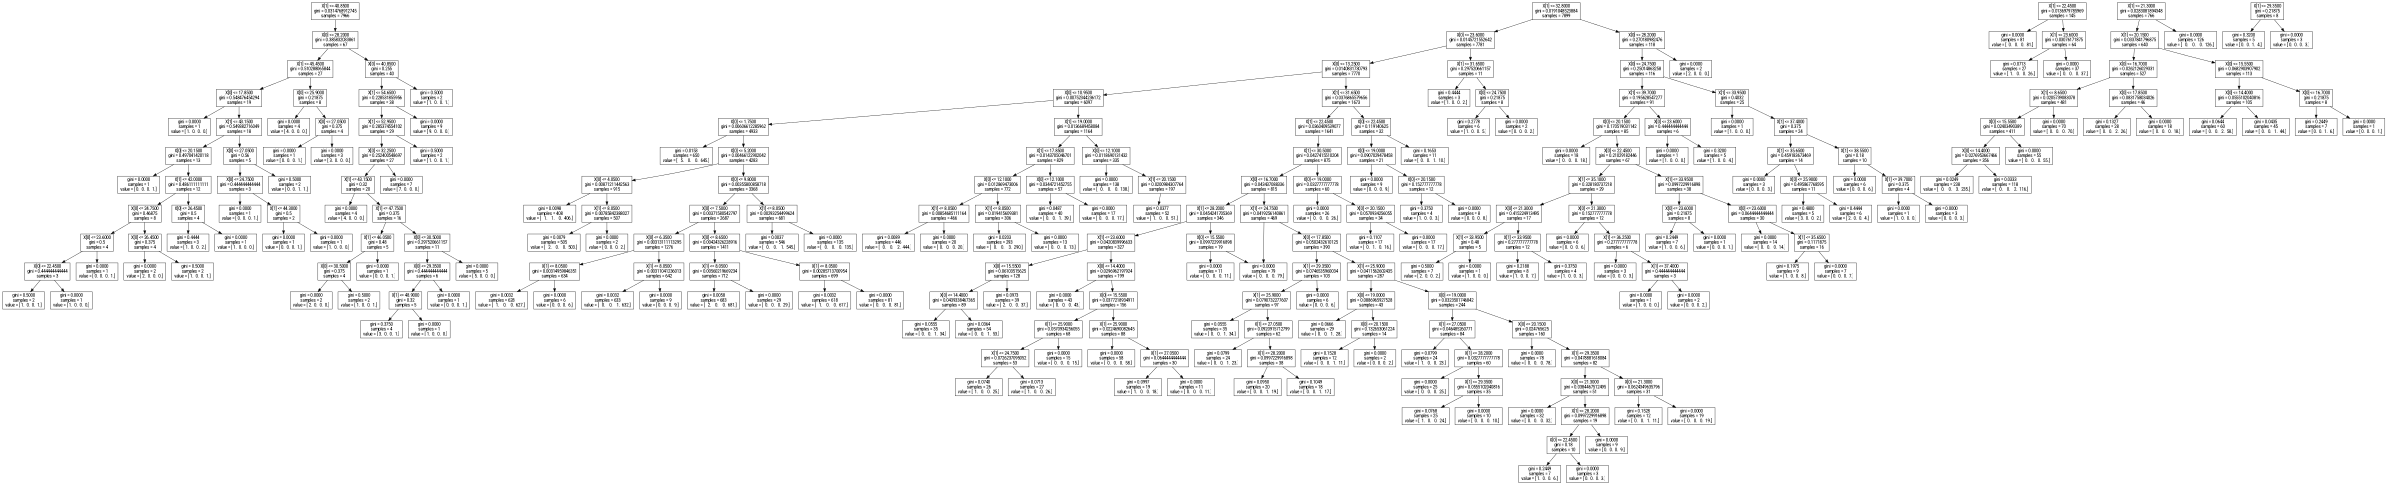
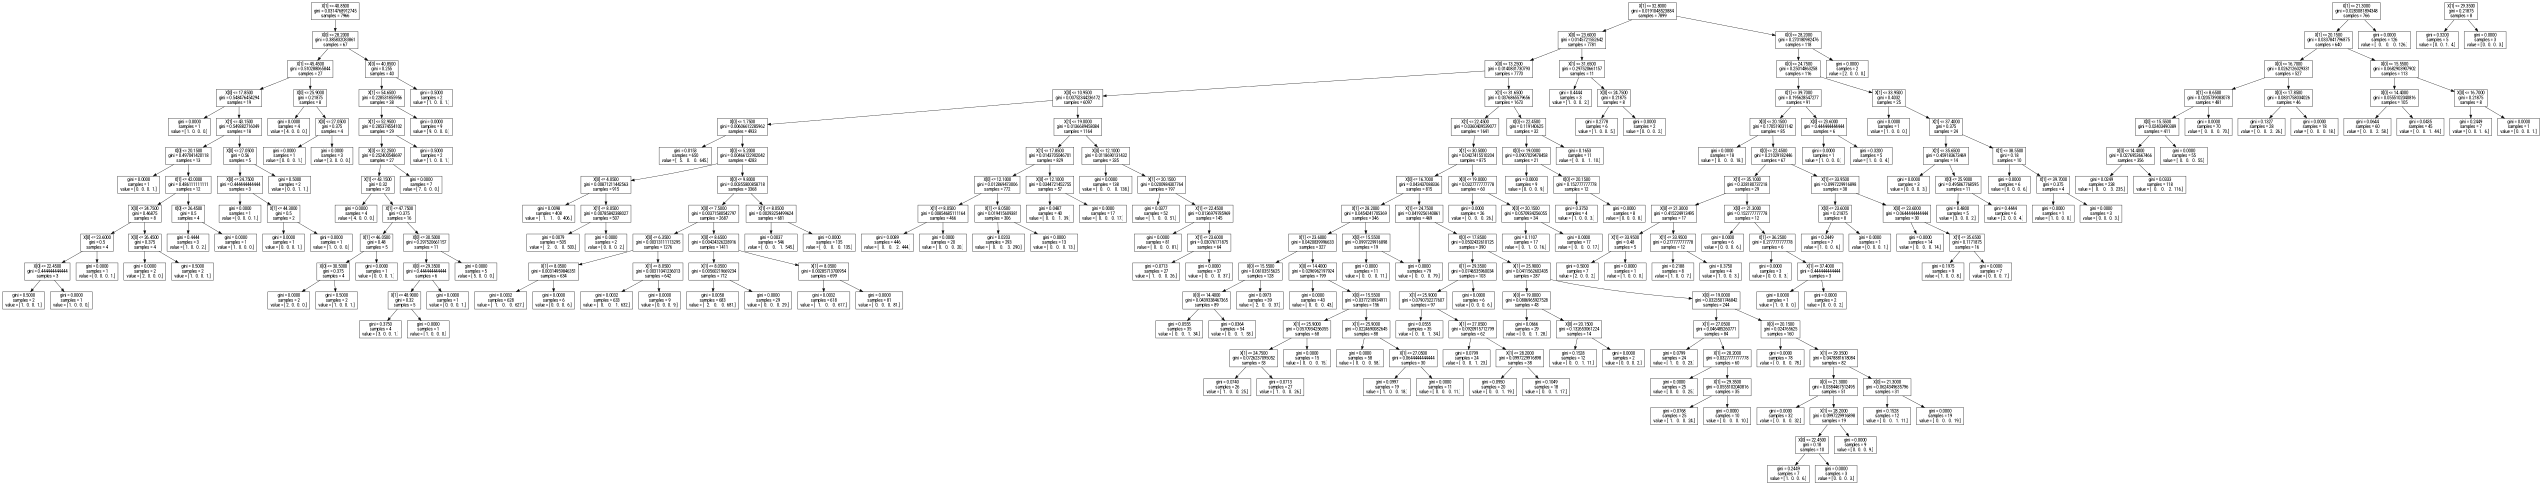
edge "X[1] <= 20.1500 gini = 0.0200984307764 samples = 197" -> "X[1] <= 22.4500 gini = 0.0136979785969 samples = 145": added
